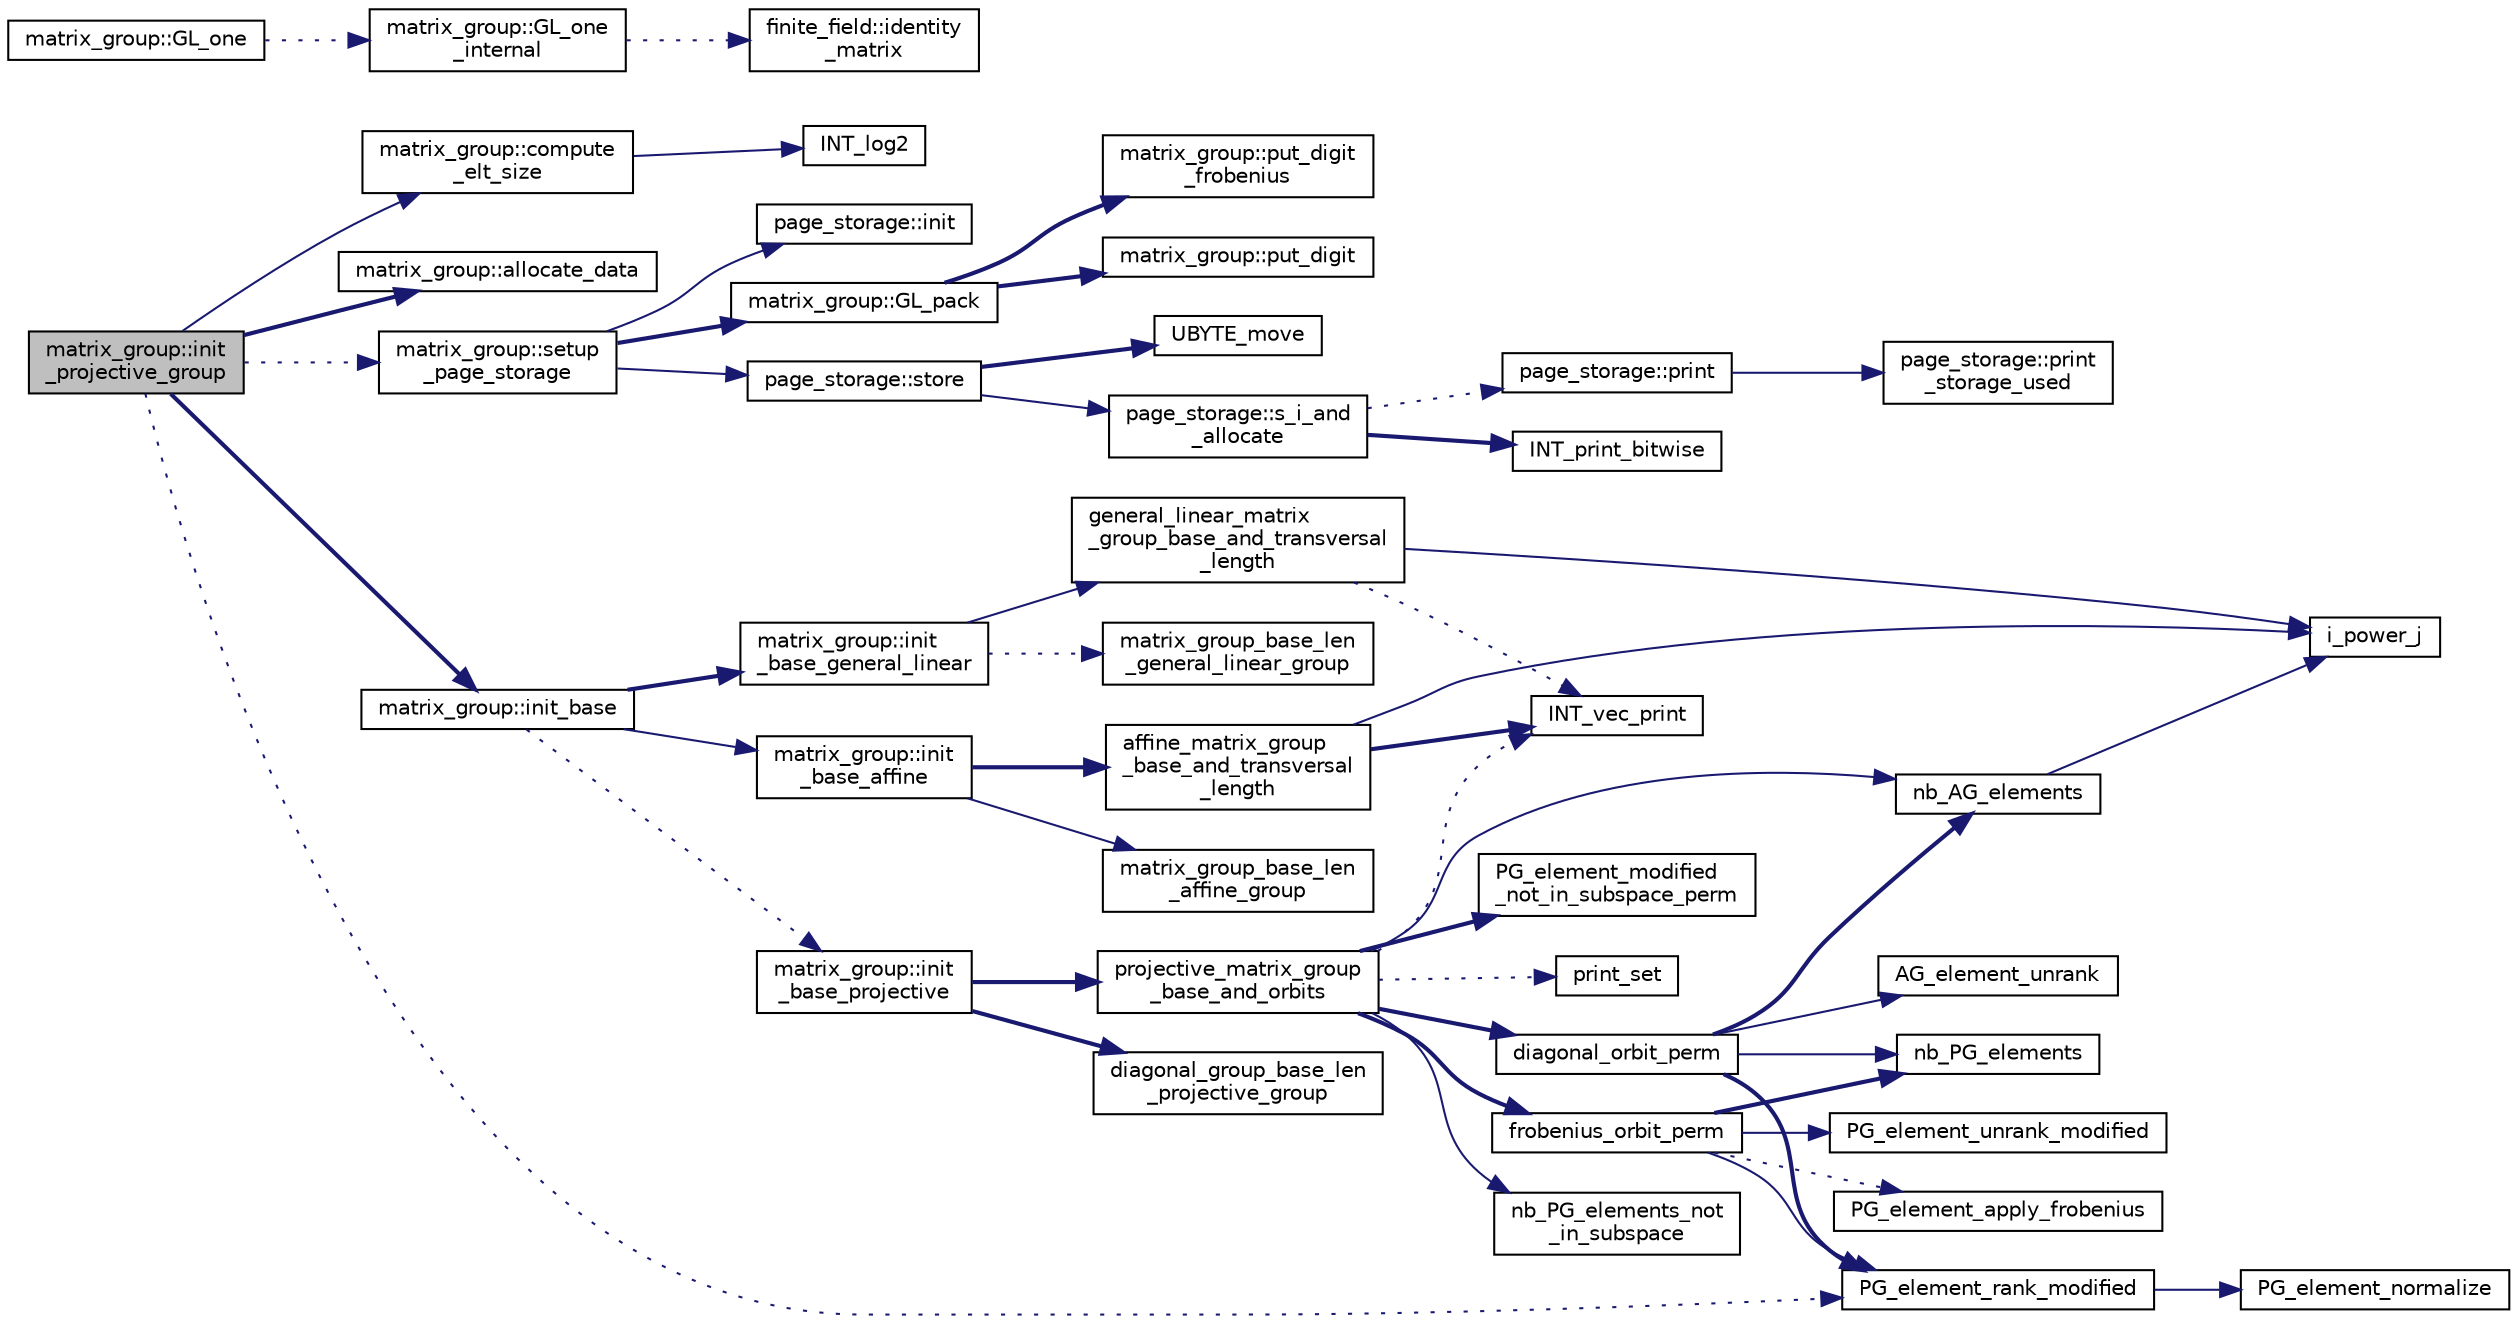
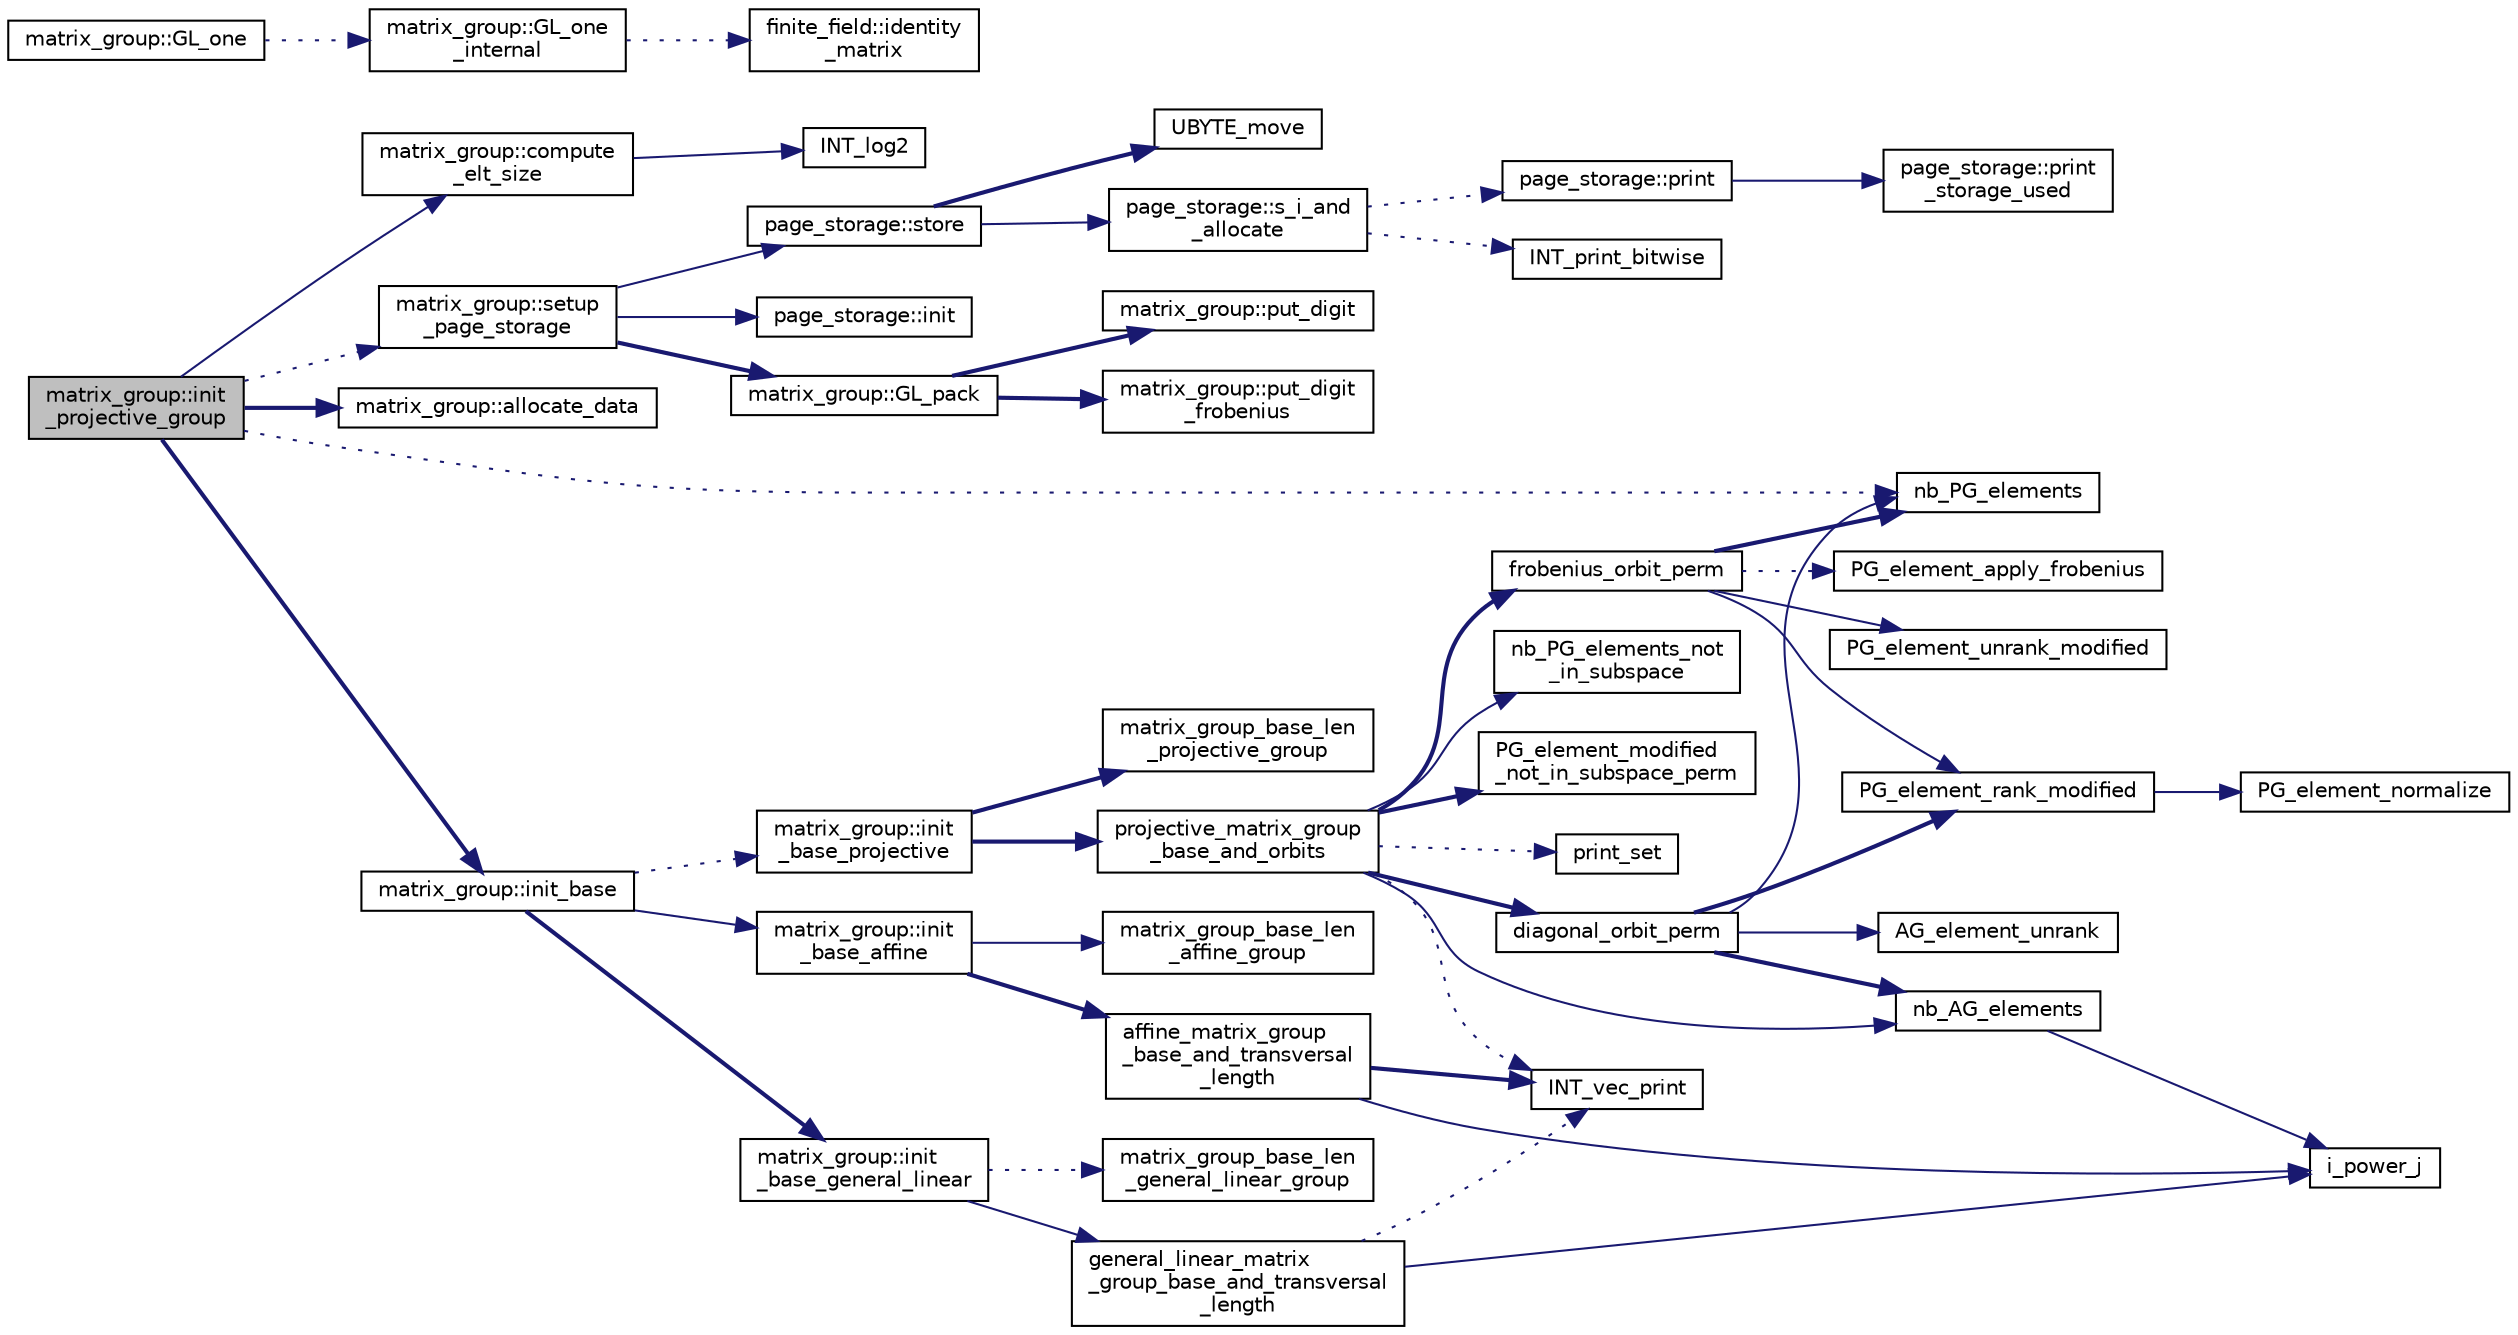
edge "page_storage::s_i_and _allocate" -> "INT_print_bitwise": style bold -> dotted
node "diagonal_group_base_len _projective_group": label "diagonal_group_base_len _projective_group" -> "matrix_group_base_len _projective_group"
edge "matrix_group::init _projective_group" -> "PG_element_rank_modified": now "matrix_group::init _projective_group" -> "nb_PG_elements"
